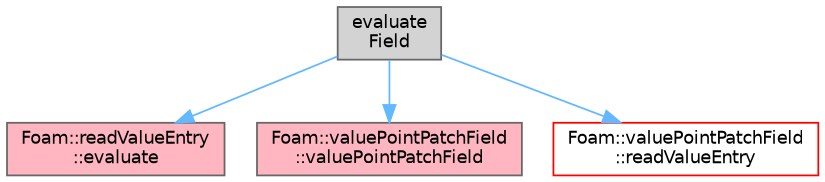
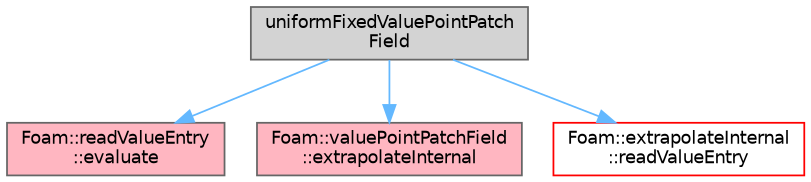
node "evaluate Field": label "evaluate Field" -> "uniformFixedValuePointPatch Field"
node "Foam::valuePointPatchField ::valuePointPatchField": label "Foam::valuePointPatchField ::valuePointPatchField" -> "Foam::valuePointPatchField ::extrapolateInternal"
node "Foam::valuePointPatchField ::readValueEntry": label "Foam::valuePointPatchField ::readValueEntry" -> "Foam::extrapolateInternal ::readValueEntry"
